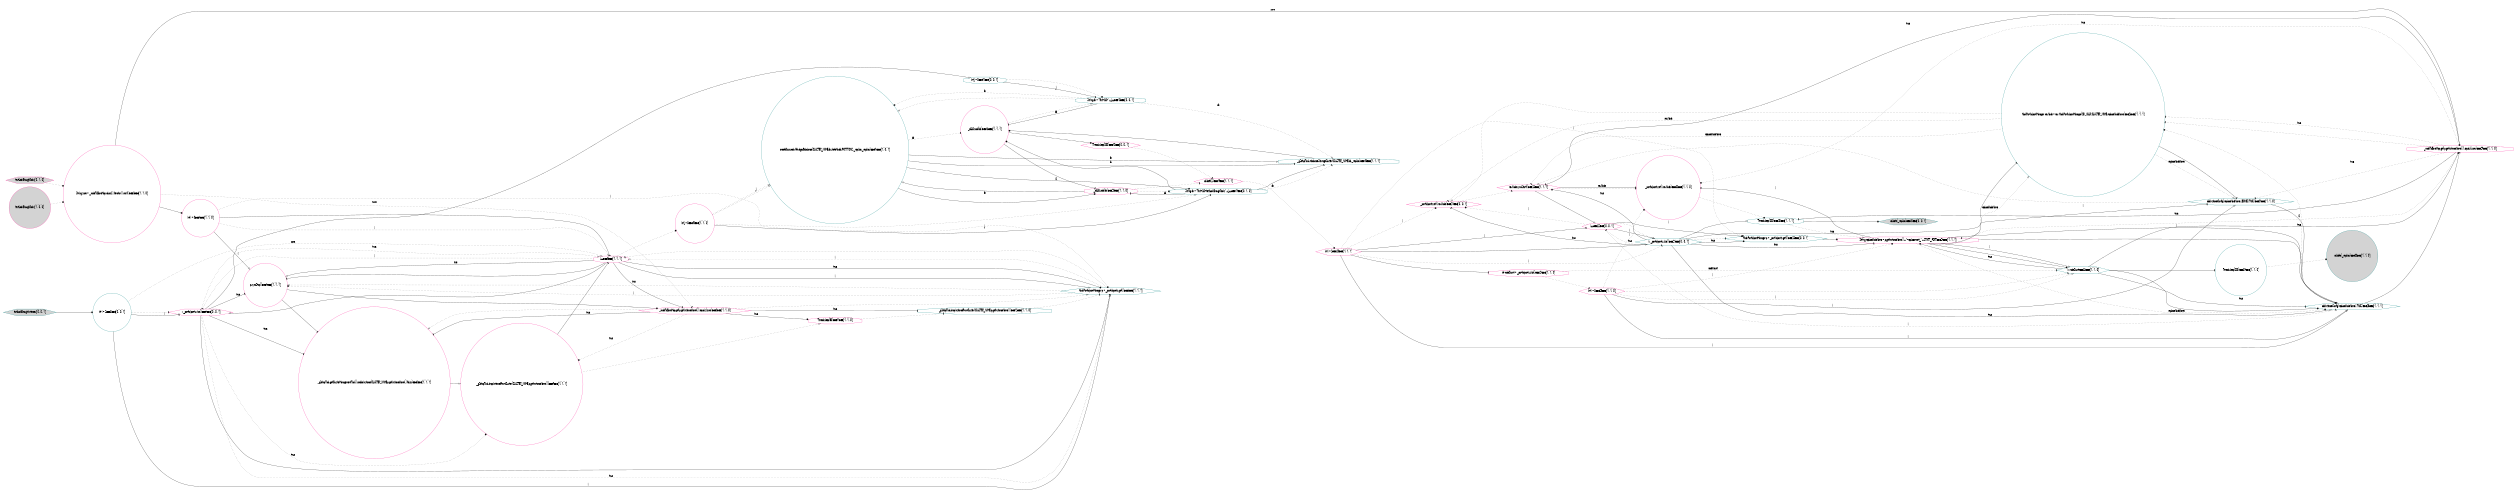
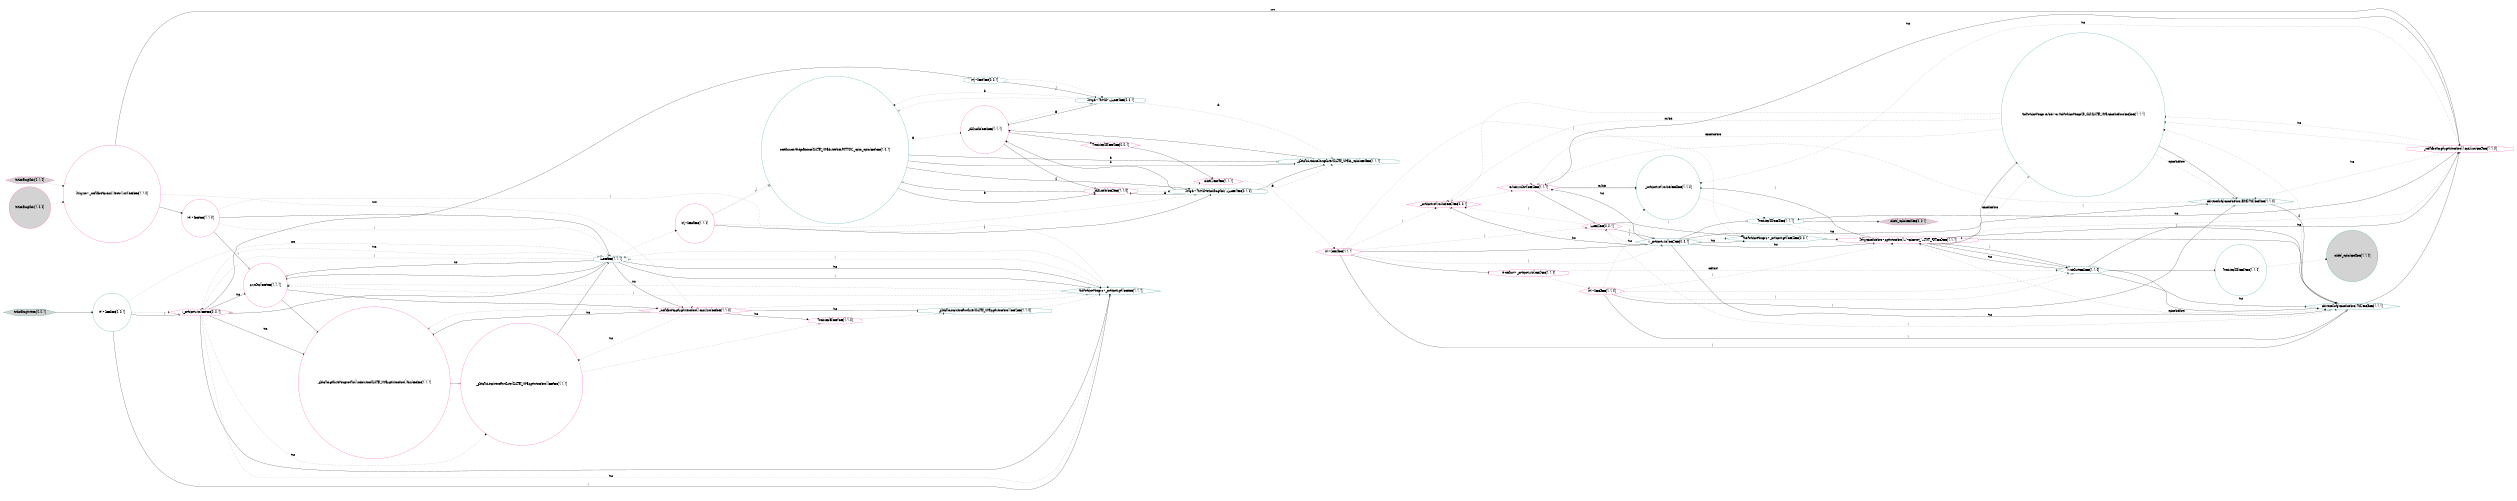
edge "Thread.sleep(300)@@@18@@@['0', '0', '1']" -> "validate(2)@@@19@@@['1', '1', '1']": style dotted -> solid
node "_participants.set(i,newNode)@@@33@@@['1', '1', '0']": color deeppink -> teal
node "validate(_replica)@@@31@@@['0', '0', '1']": color teal -> deeppink
edge "int i = 2@@@20@@@['1', '1', '1']" -> "i++@@@22@@@['0', '0', '1']": style solid -> dotted
node "i++@@@5@@@['1', '1', '1']": color deeppink -> teal
